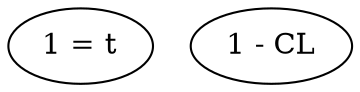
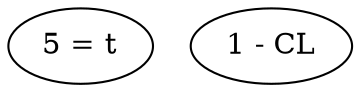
node "1 = t": label "1 = t" -> "5 = t"
